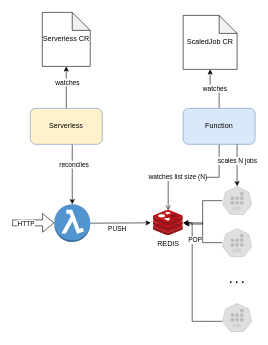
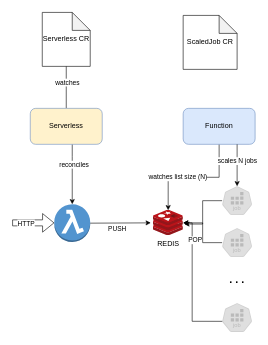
edge "Serverless" -> "Serverless CR": arrowhead classic -> none
edge "Function" -> "ScaledJob CR": removed, label "watches"
edge "Function" -> "REDIS": arrowhead open -> classic
